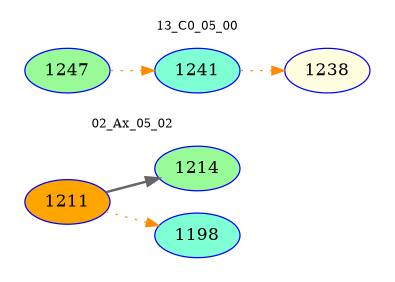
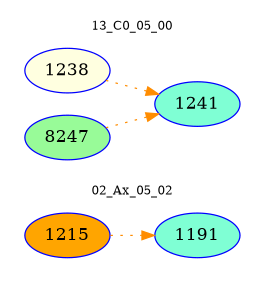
node "1247": label "1247" -> "8247"
edge "1241" -> "1238": reversed
node "1214": removed
node "1211": label "1211" -> "1215"
node "1198": label "1198" -> "1191"
